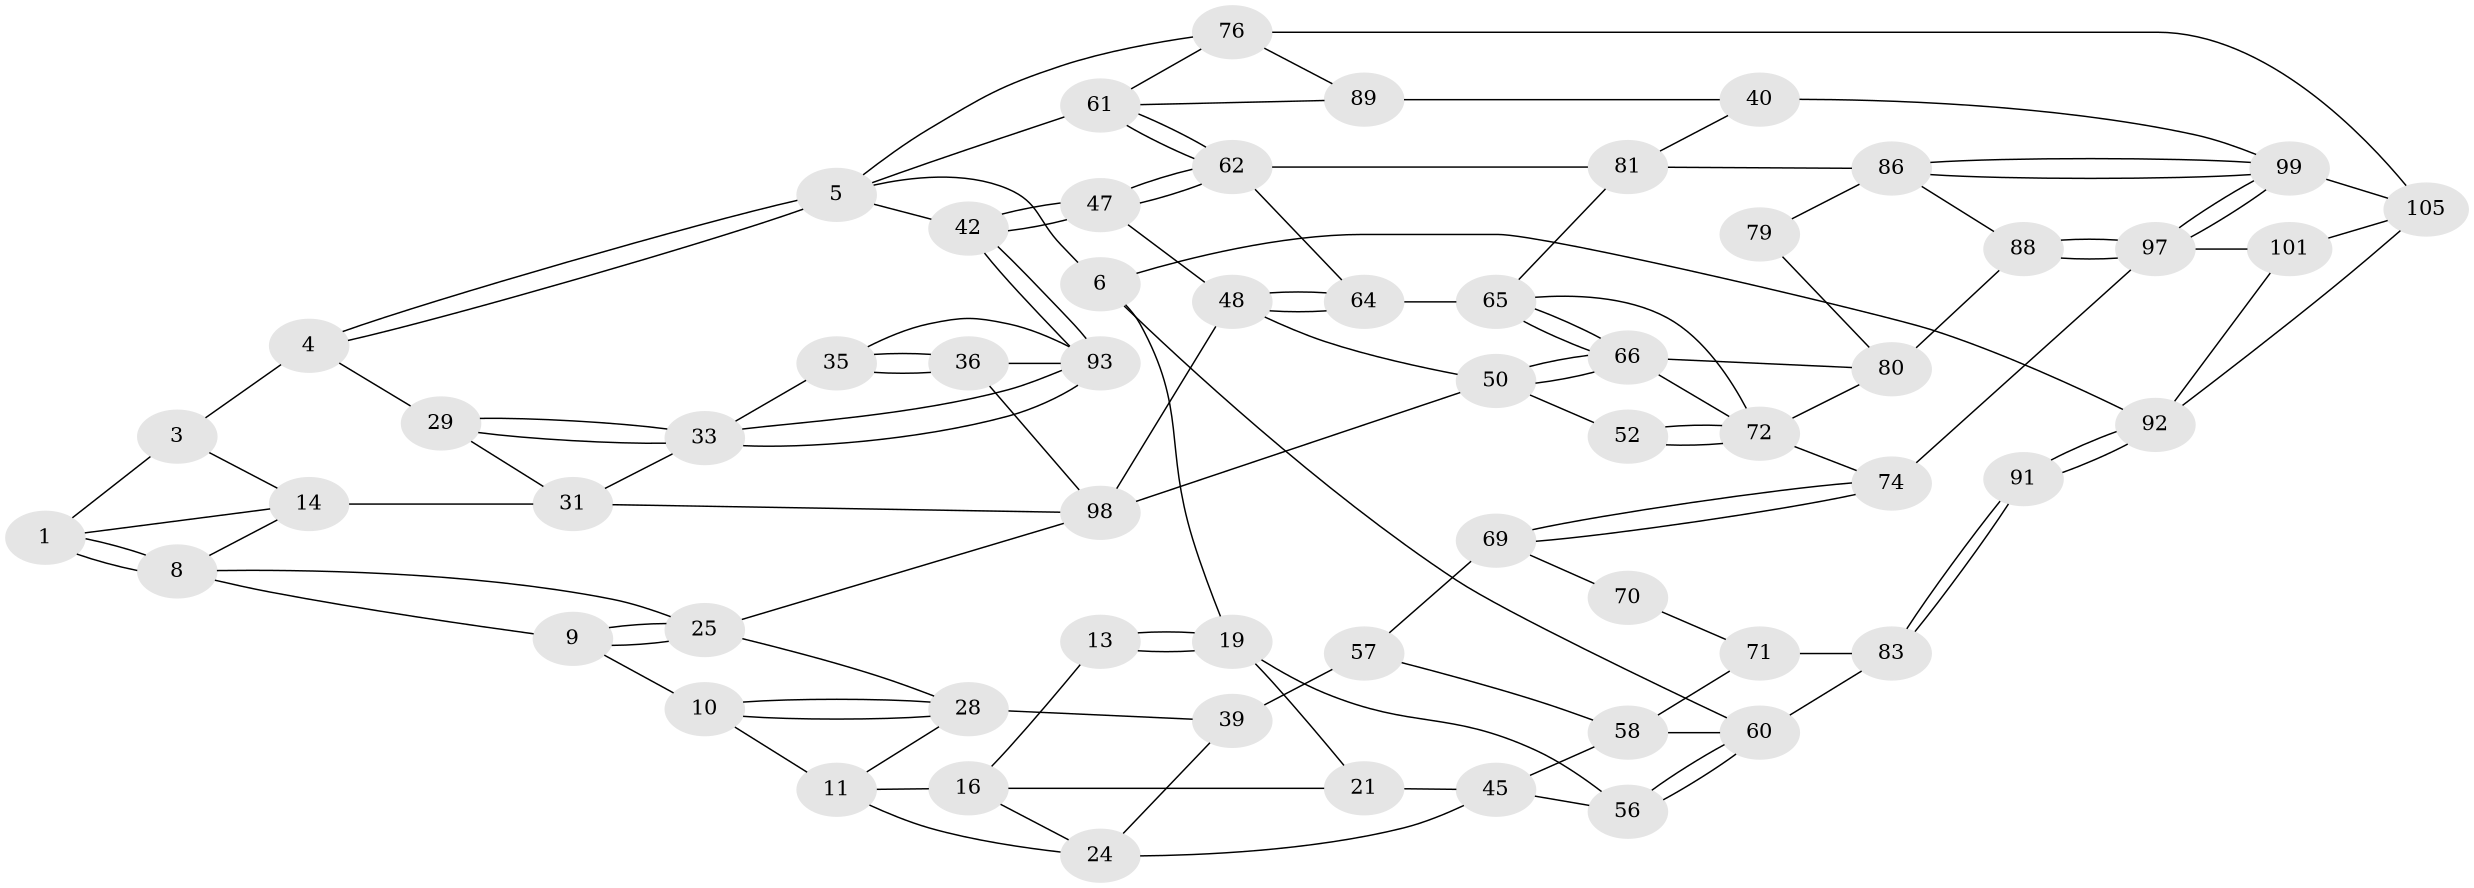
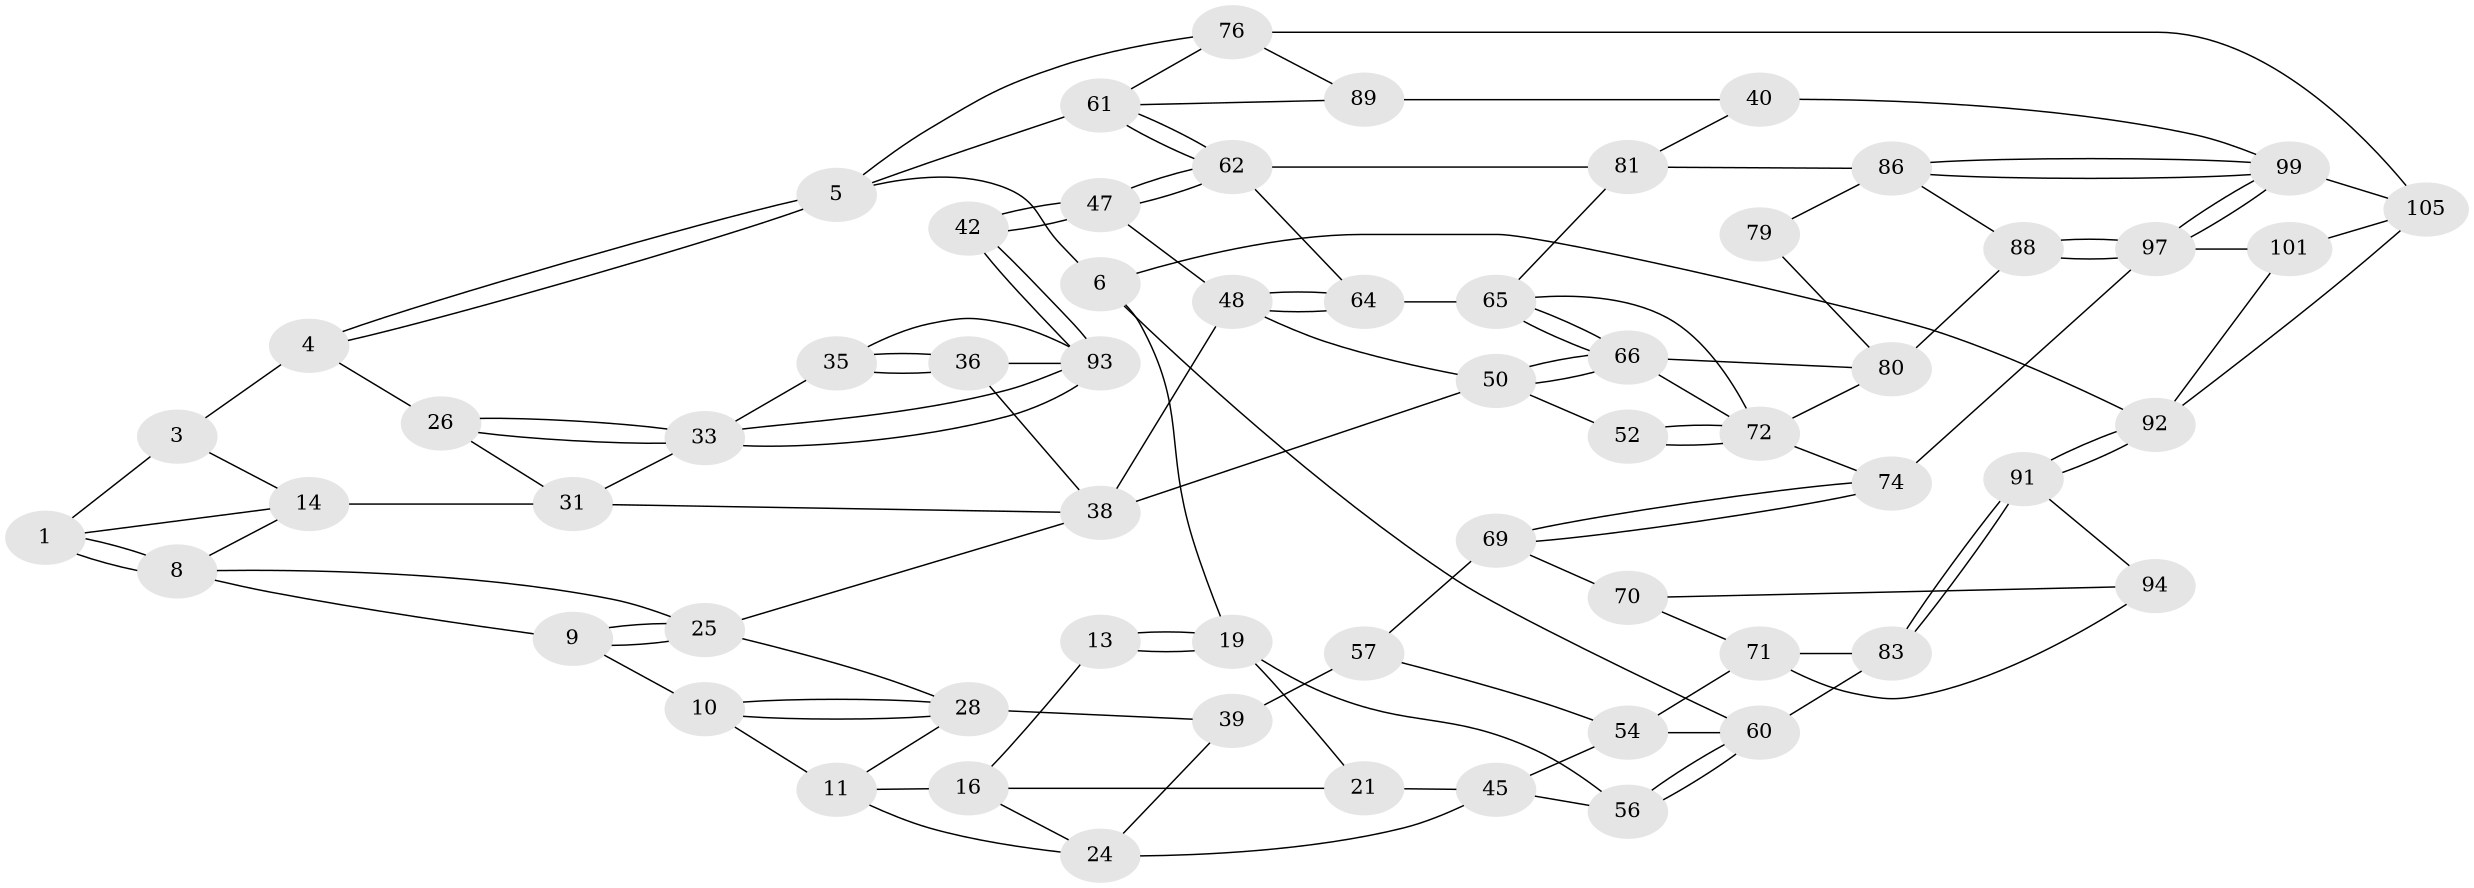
edge "5" -- "42": removed
node "29": label "29" -> "26"
node "98": label "98" -> "38"
node "94": added
node "58": label "58" -> "54"
